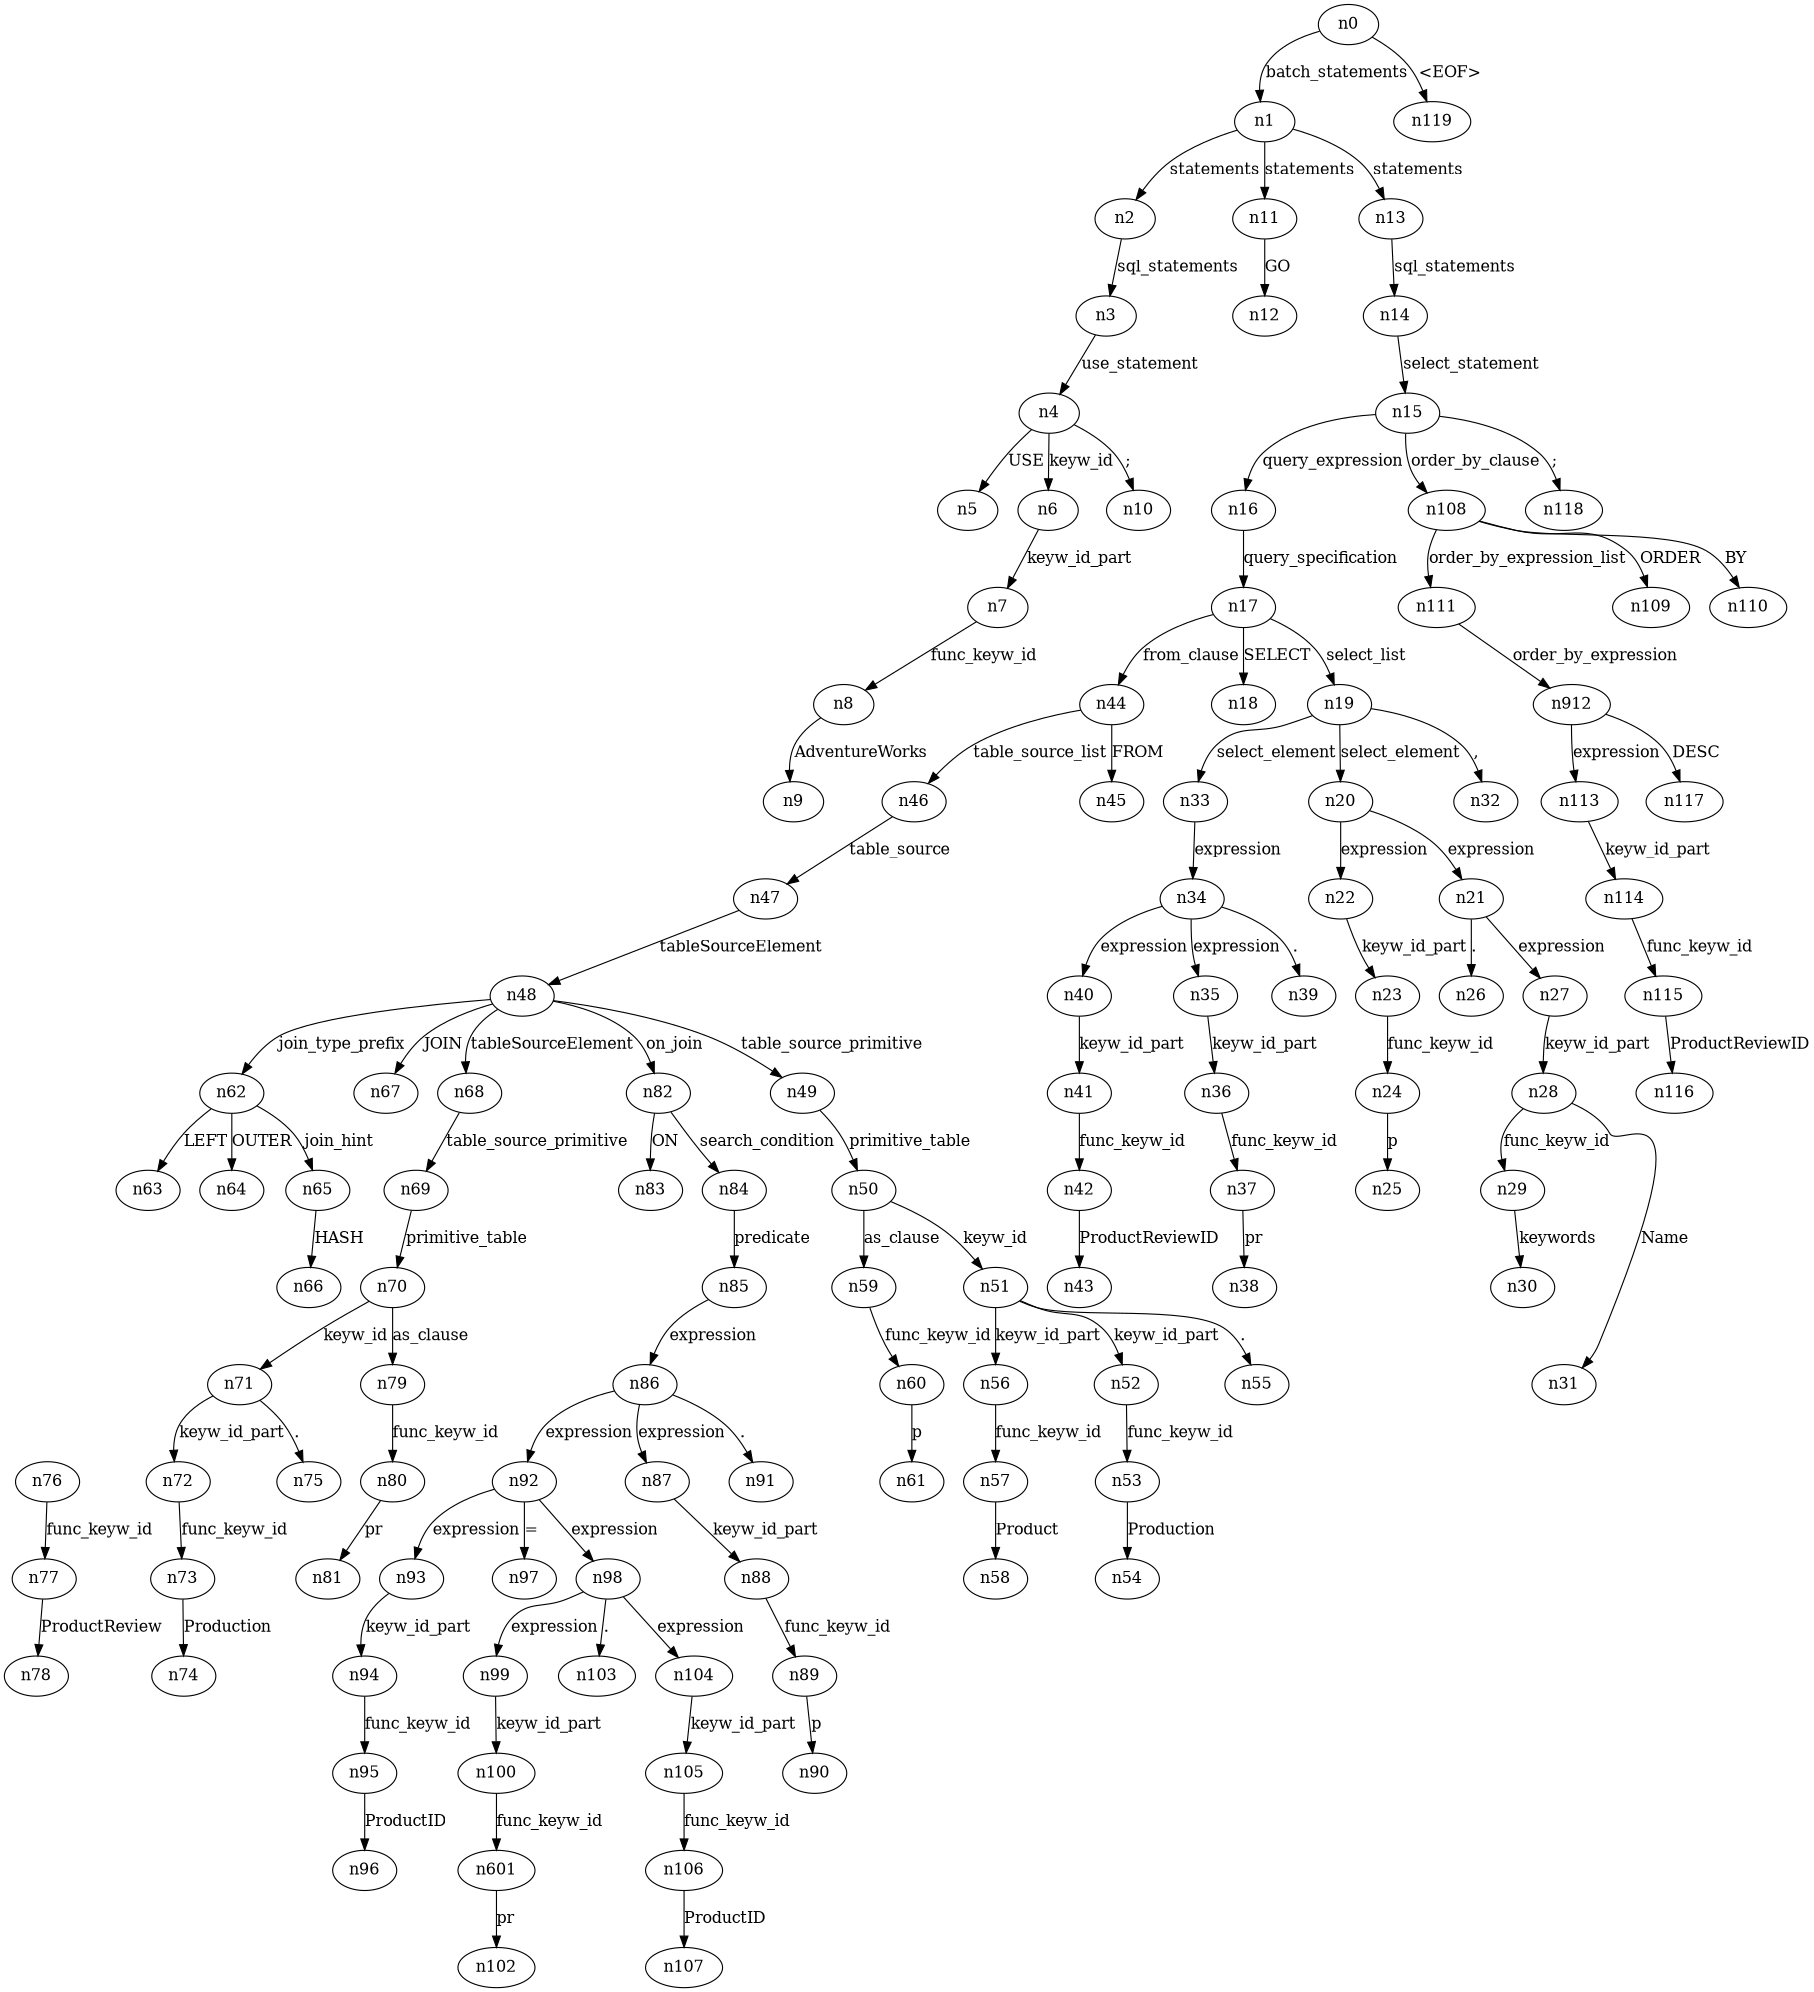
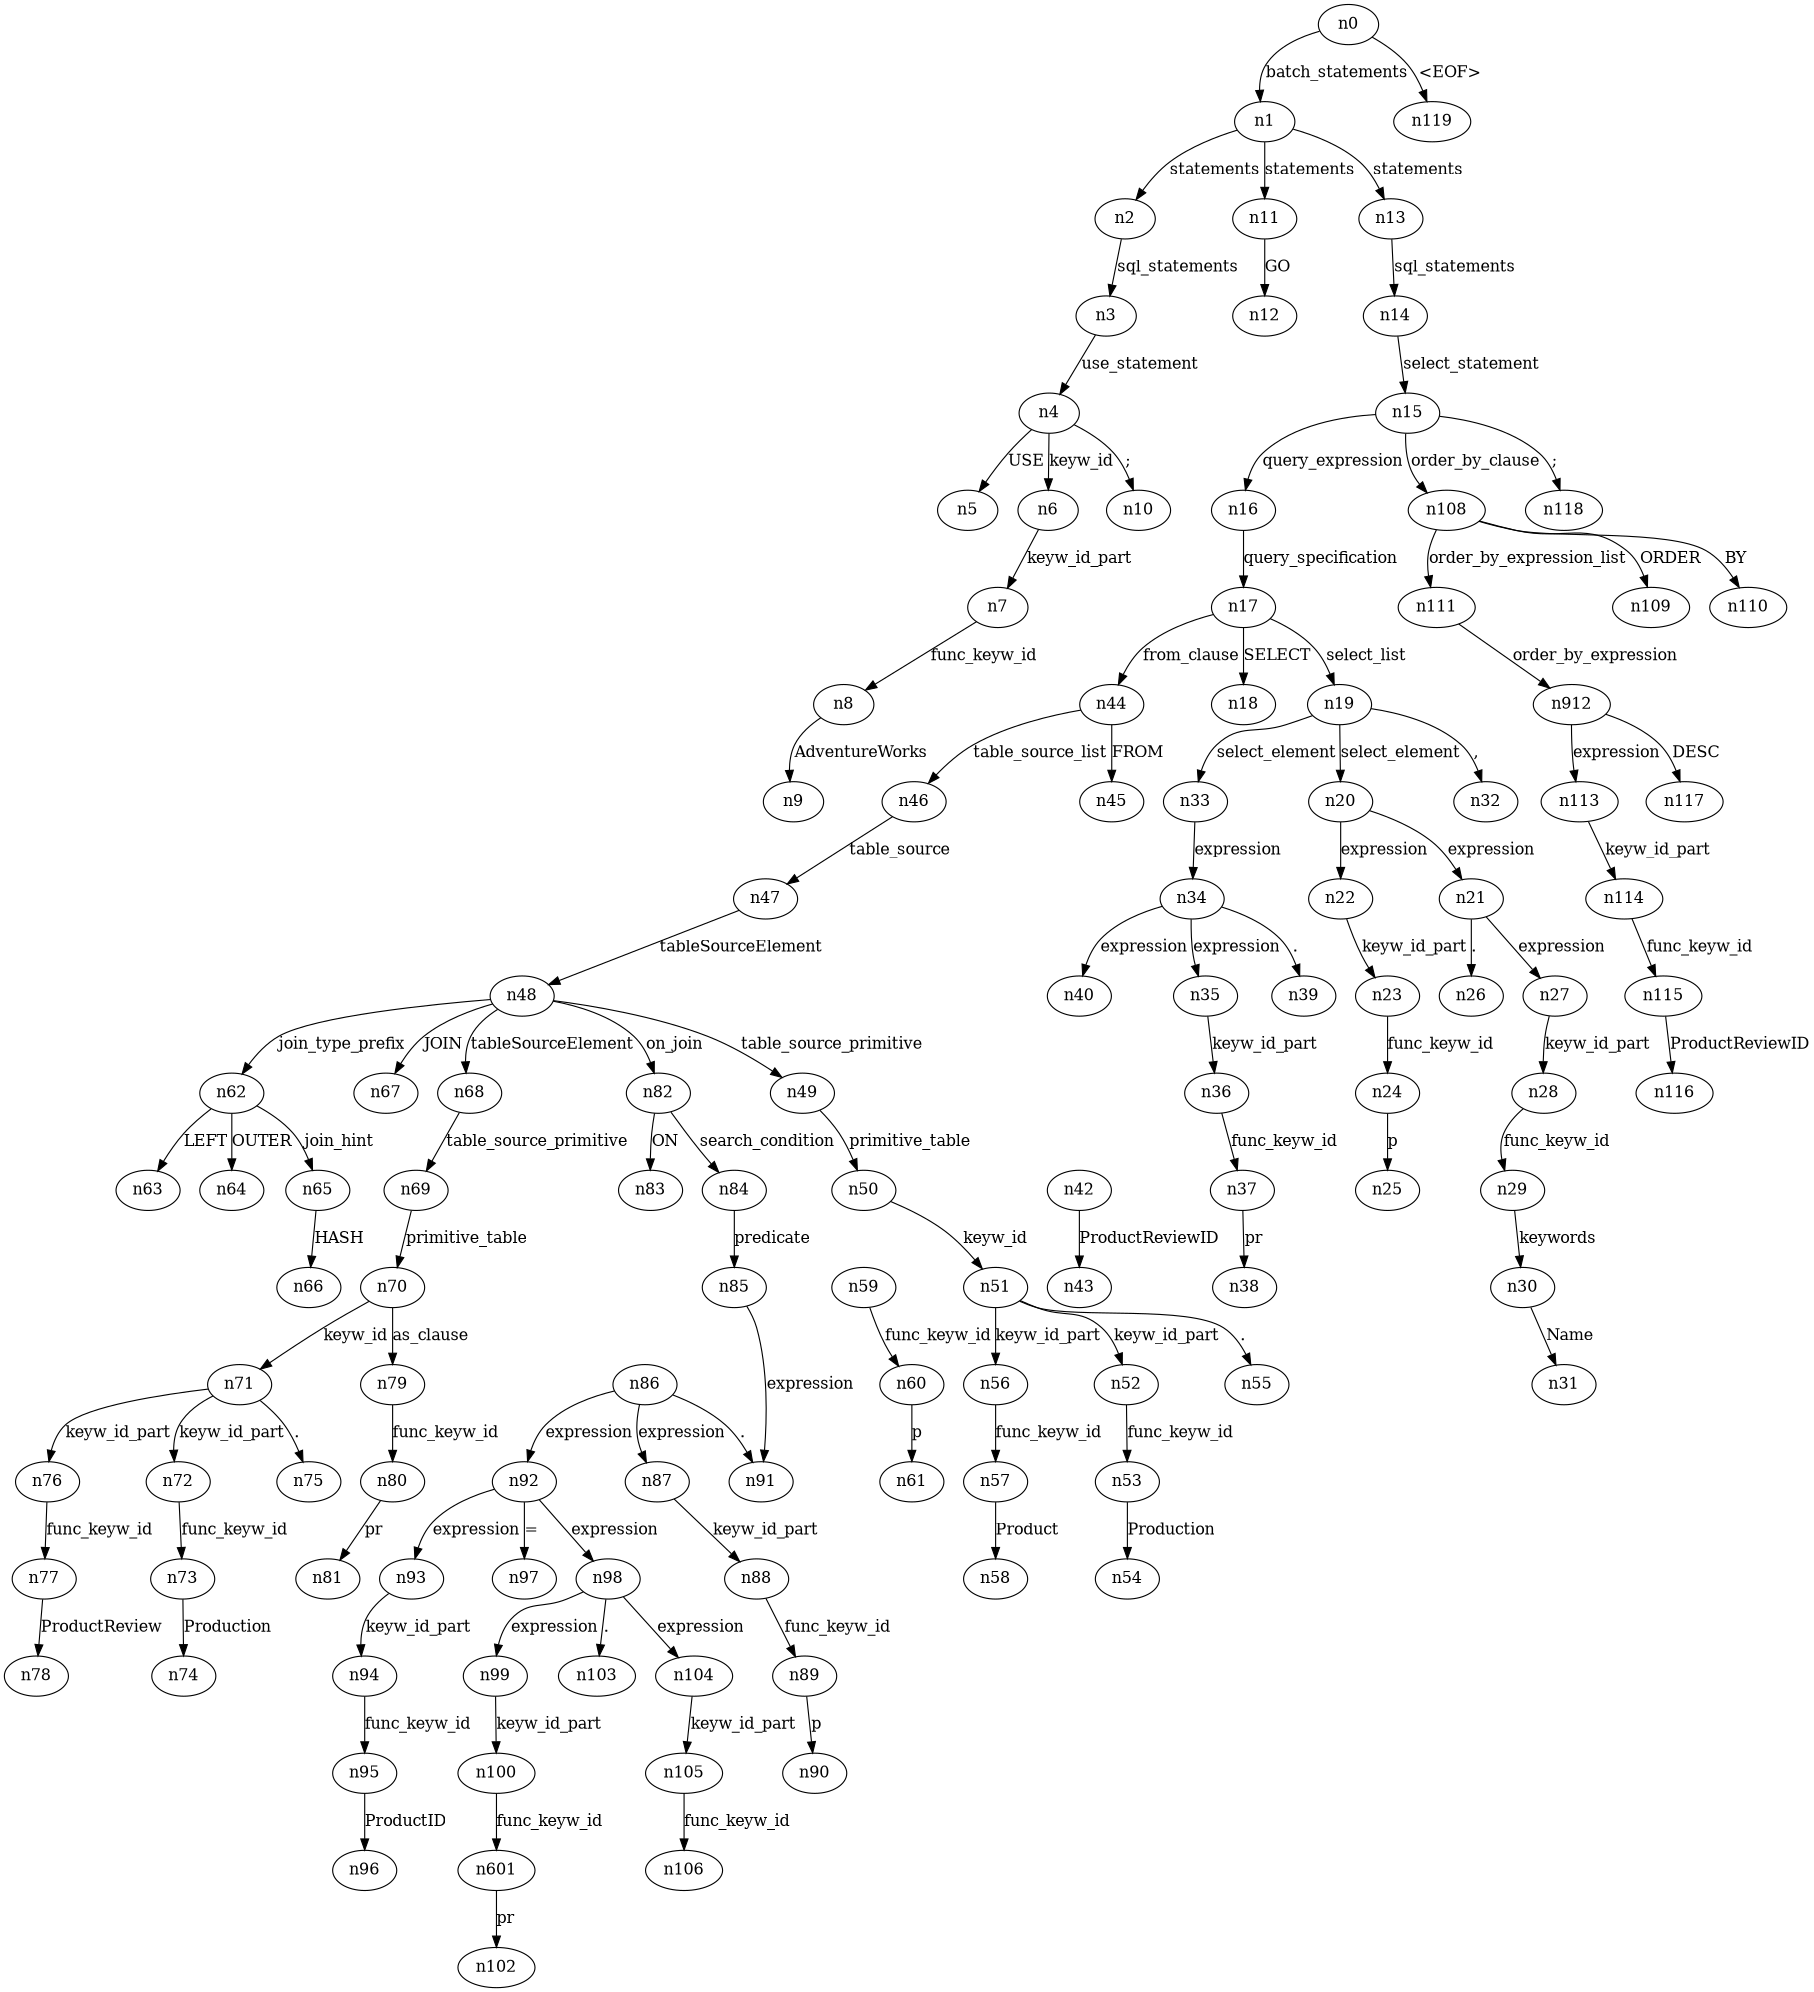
node "n41": removed
edge "n28" -> "n31": now "n30" -> "n31"
edge "n50" -> "n59": removed, label "as_clause"
edge "n85" -> "n86": now "n85" -> "n91"
edge "n71" -> "n76": added, label "keyw_id_part"
node "n107": removed
